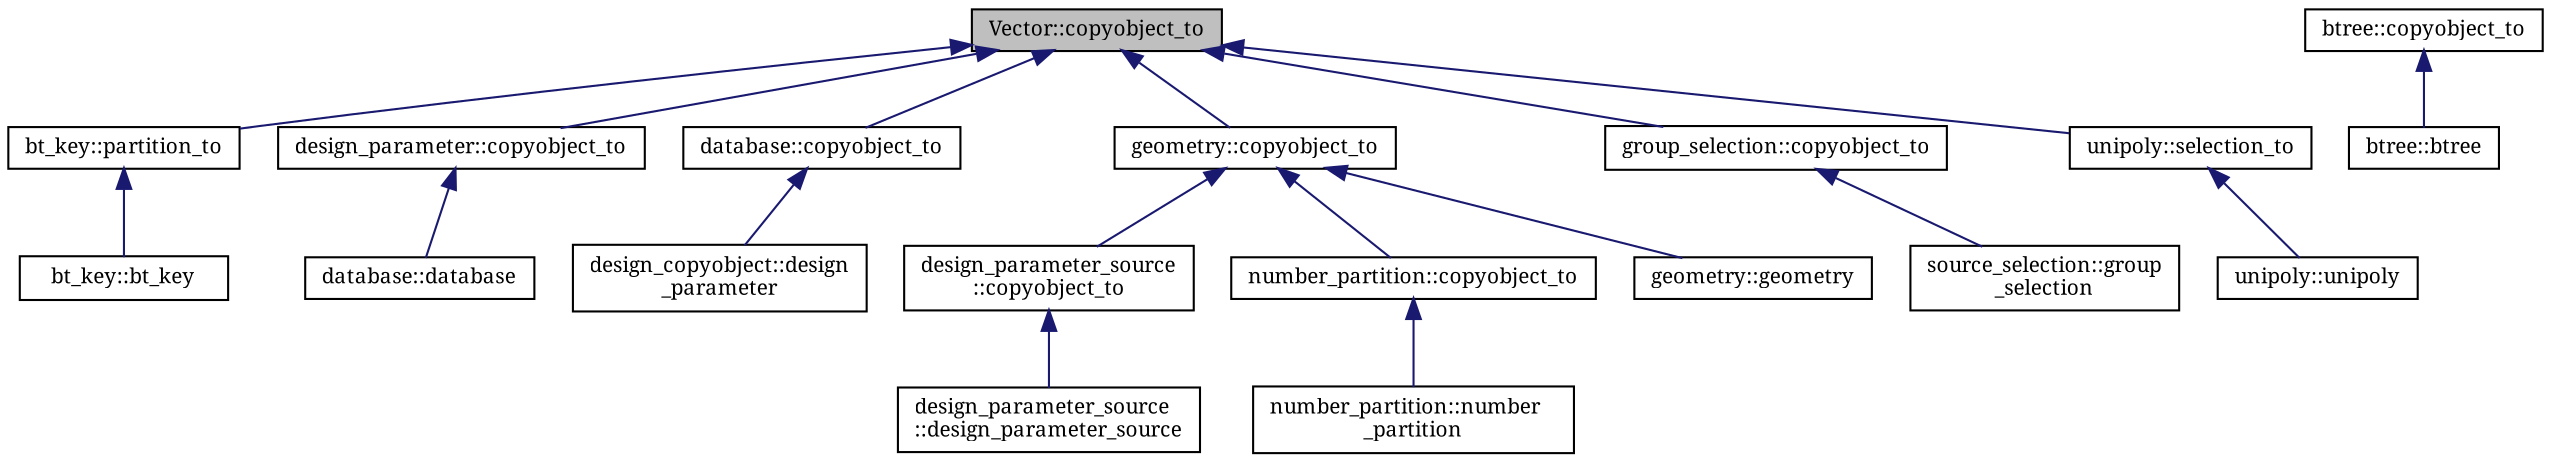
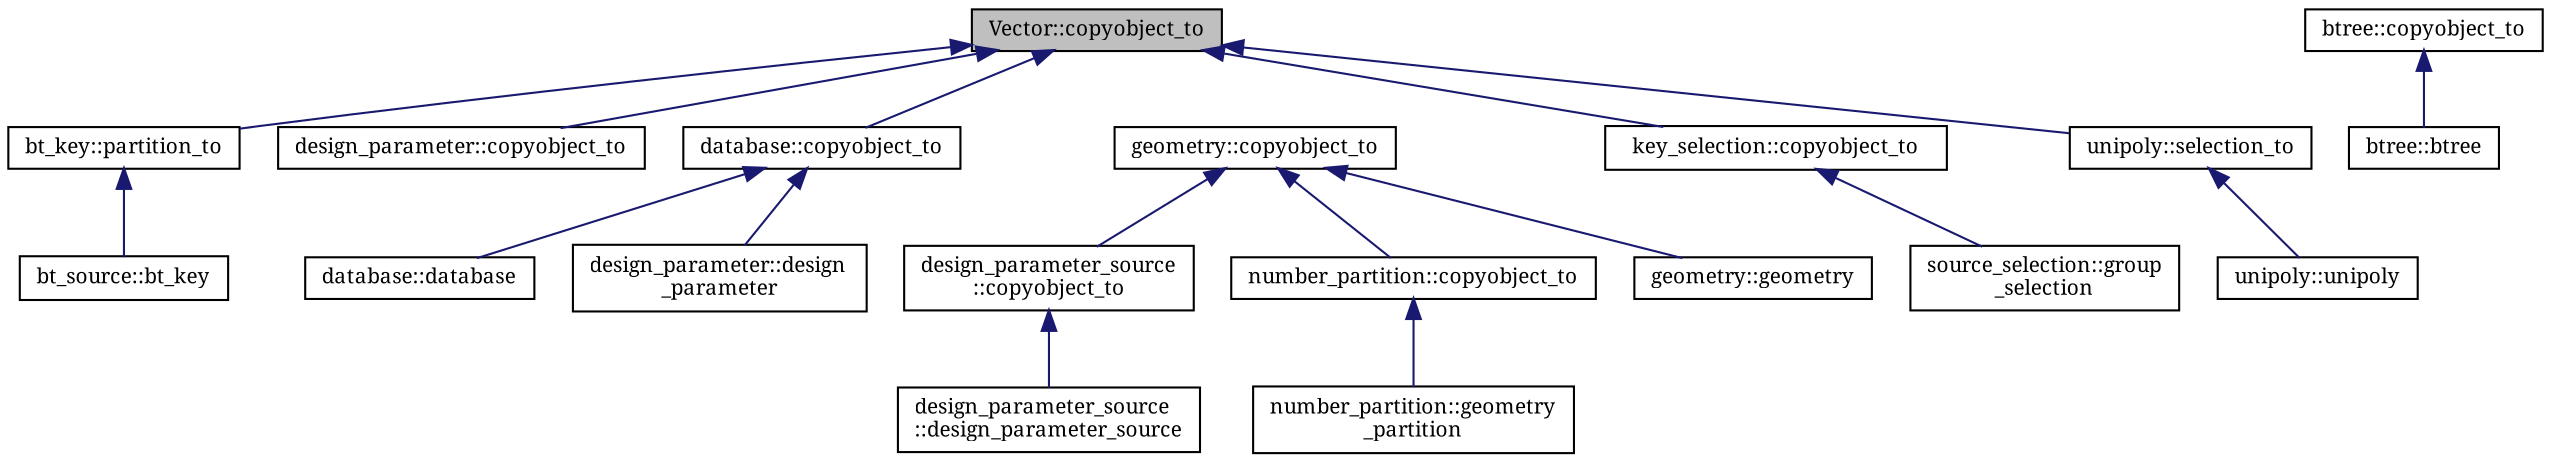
edge "geometry::copyobject_to" -> "Vector::copyobject_to": removed
node "group_selection::copyobject_to": label "group_selection::copyobject_to" -> "key_selection::copyobject_to"
edge "database::database" -> "design_parameter::copyobject_to": now "database::database" -> "database::copyobject_to"
node "bt_key::bt_key": label "bt_key::bt_key" -> "bt_source::bt_key"
node "design_copyobject::design _parameter": label "design_copyobject::design _parameter" -> "design_parameter::design _parameter"
node "number_partition::number _partition": label "number_partition::number _partition" -> "number_partition::geometry _partition"
